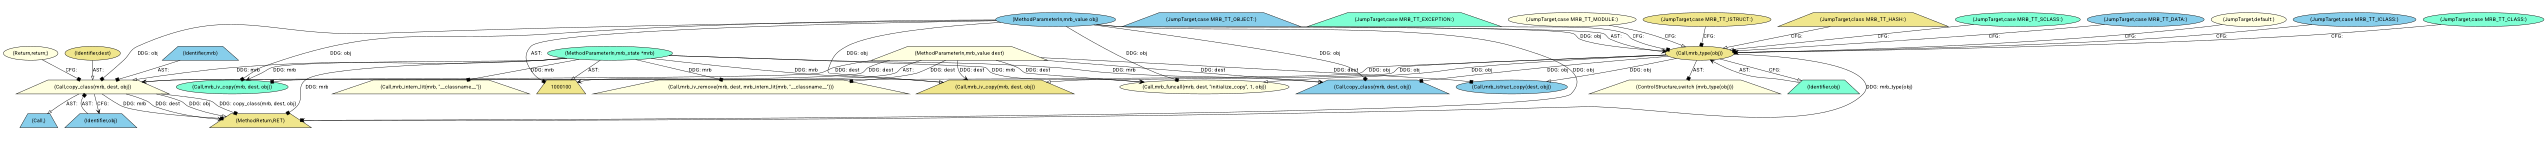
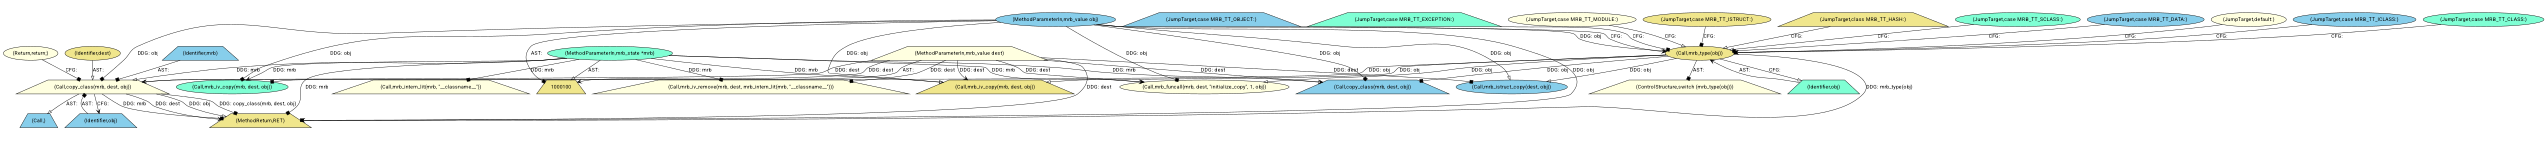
edge "(JumpTarget,case MRB_TT_OBJECT:)" -> "(Call,mrb_type(obj))": label "AST: " -> "CFG: "
edge "(MethodParameterIn,mrb_value obj)" -> "(Call,mrb_istruct_copy(dest, obj))": added, label "DDG: obj"
edge "(MethodParameterIn,mrb_value dest)" -> "(MethodReturn,RET)": added, label "DDG: dest"
